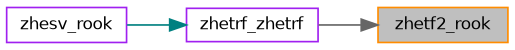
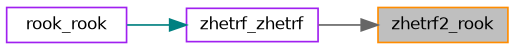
node "zhesv_rook": label "zhesv_rook" -> "rook_rook"
node "zhetf2_rook": label "zhetf2_rook" -> "zhetrf2_rook"
